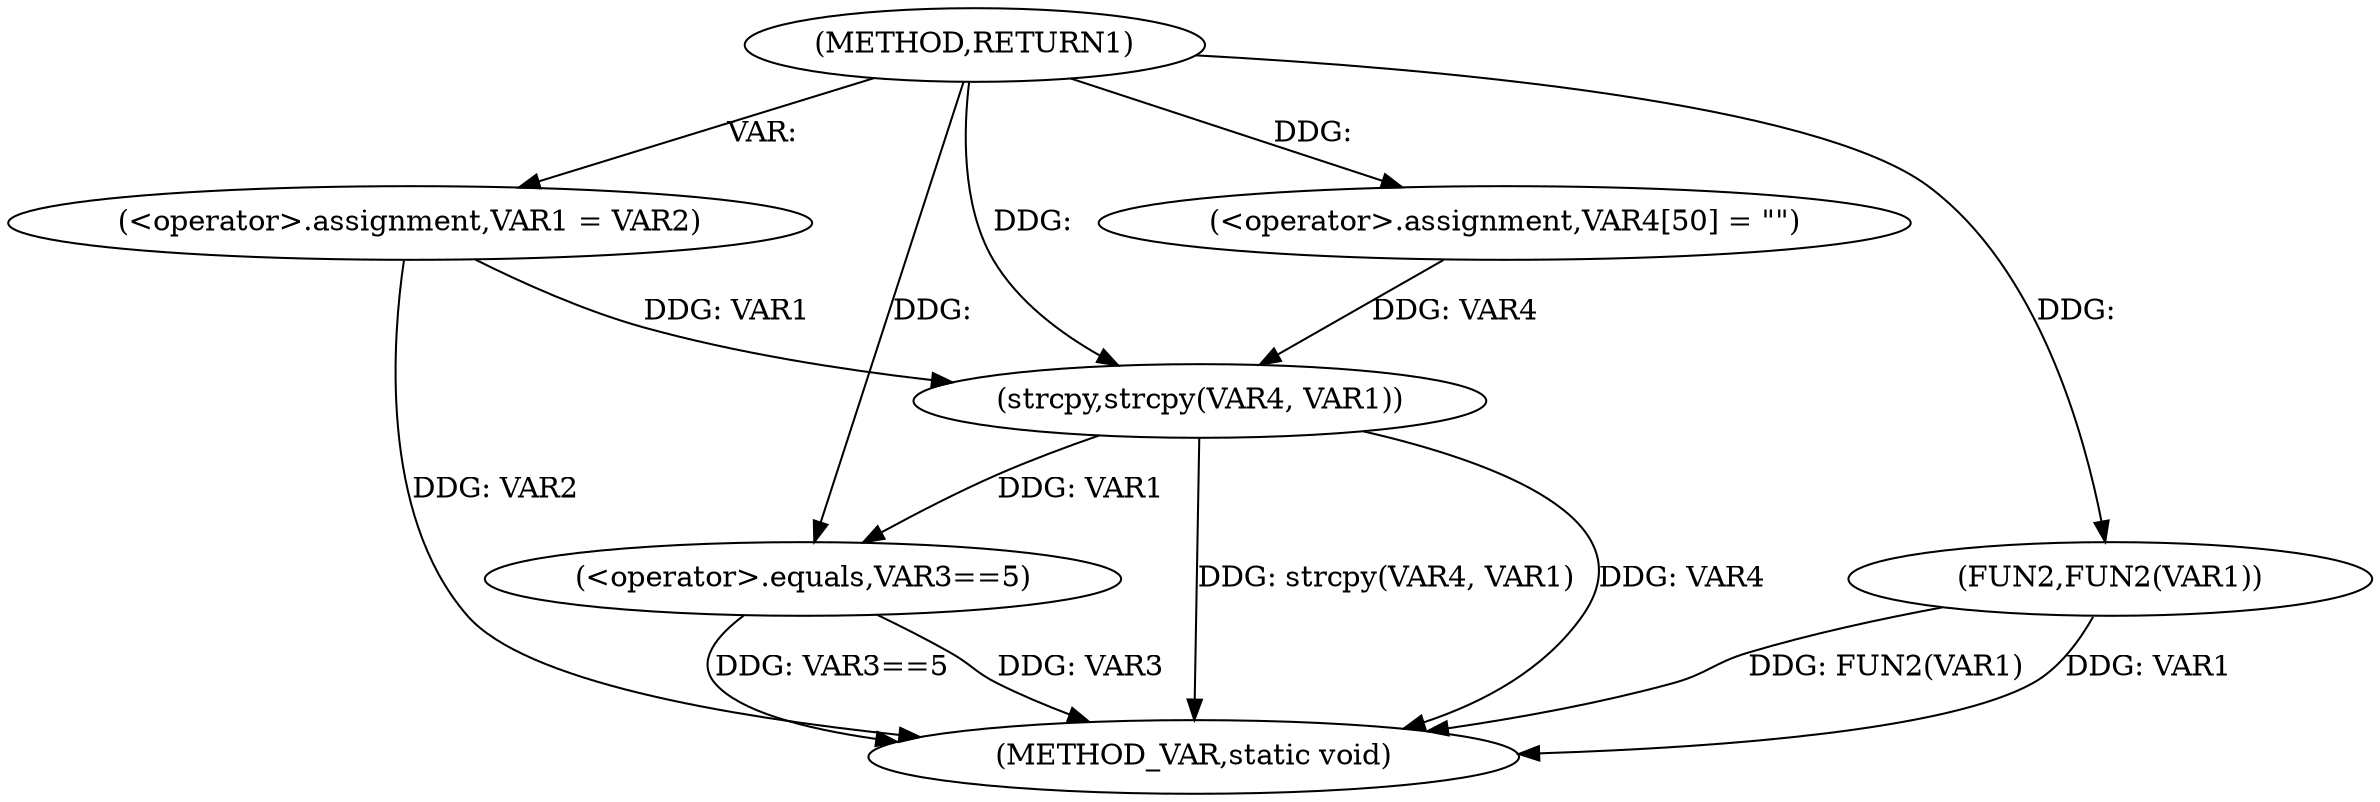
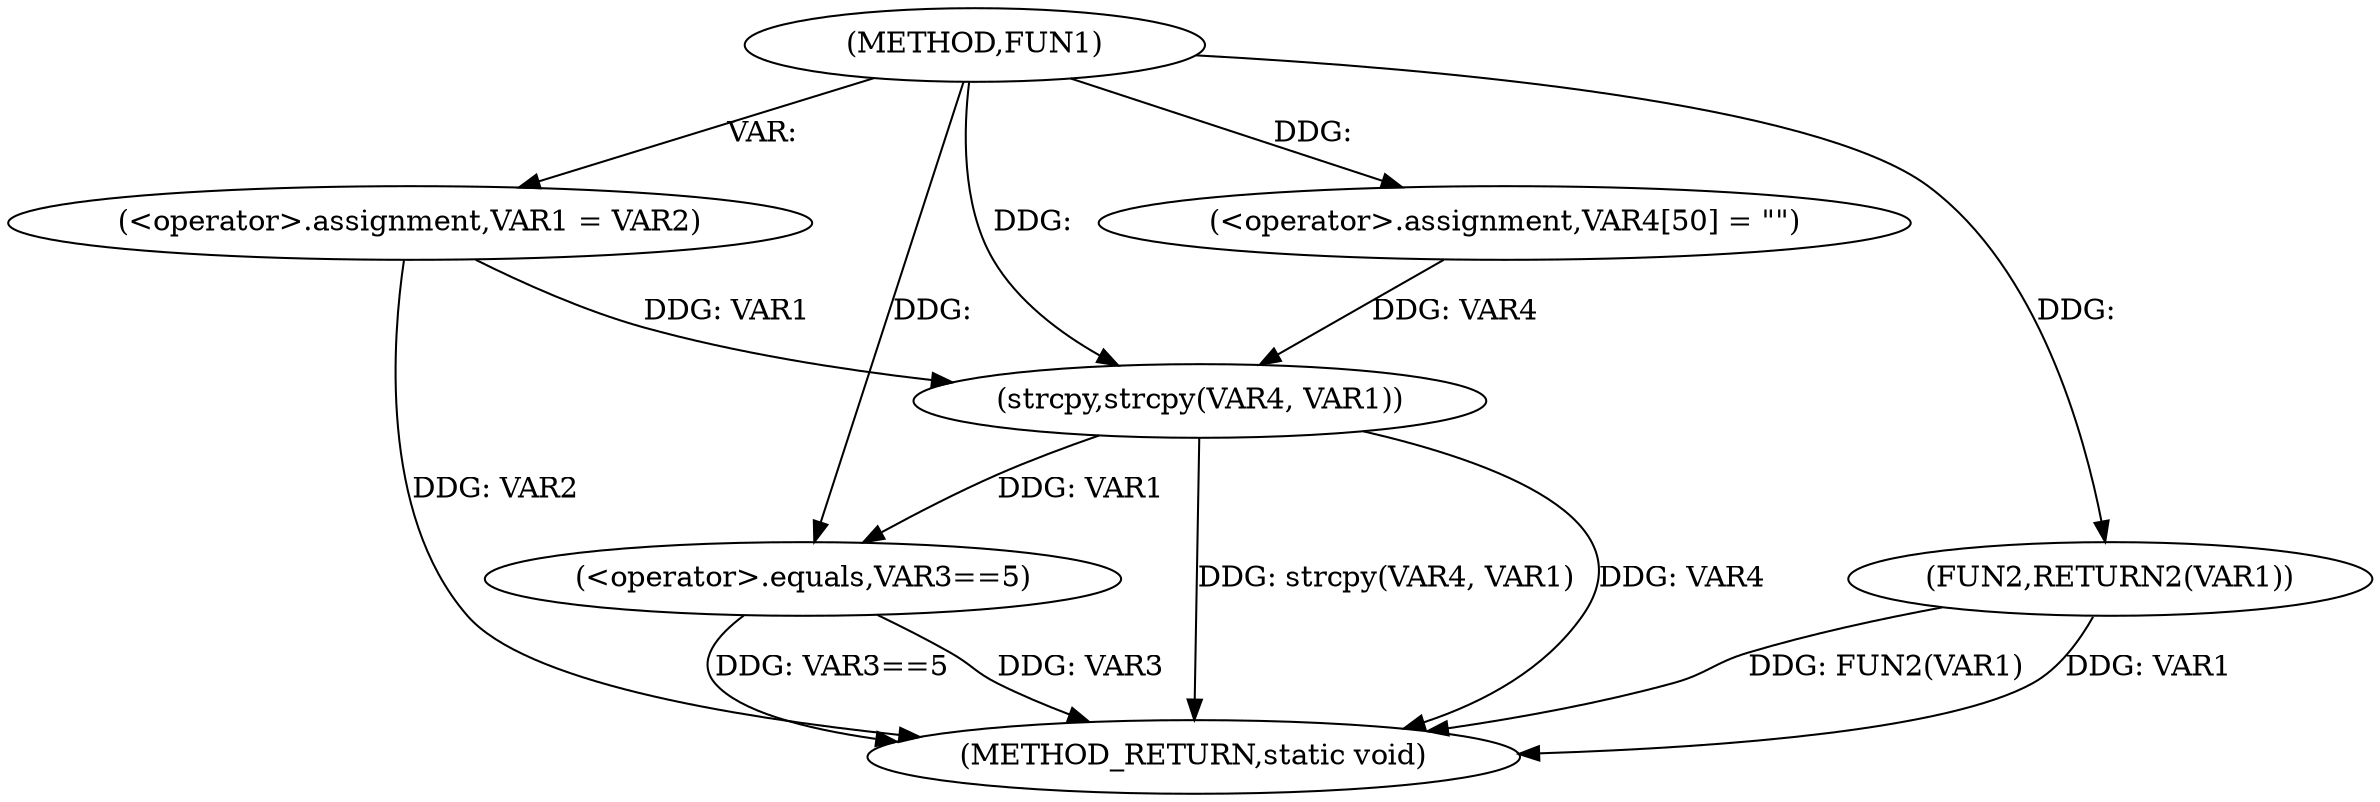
node "(METHOD,RETURN1)": label "(METHOD,RETURN1)" -> "(METHOD,FUN1)"
node "(FUN2,FUN2(VAR1))": label "(FUN2,FUN2(VAR1))" -> "(FUN2,RETURN2(VAR1))"
node "(METHOD_VAR,static void)": label "(METHOD_VAR,static void)" -> "(METHOD_RETURN,static void)"
